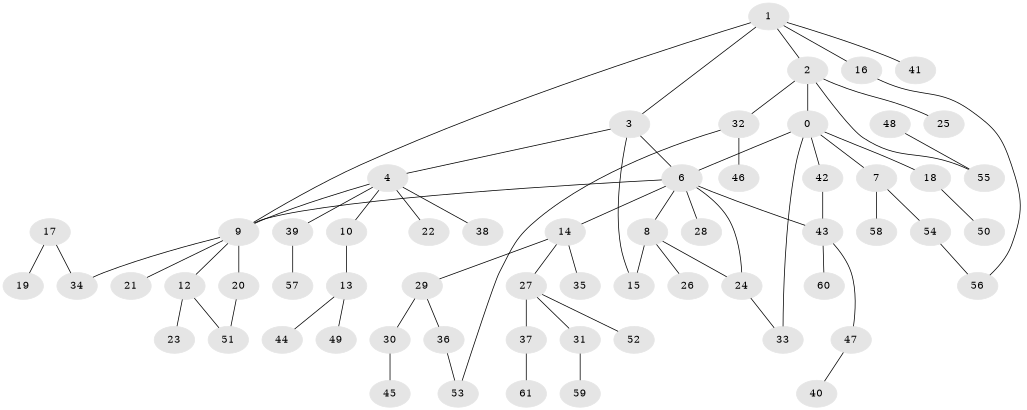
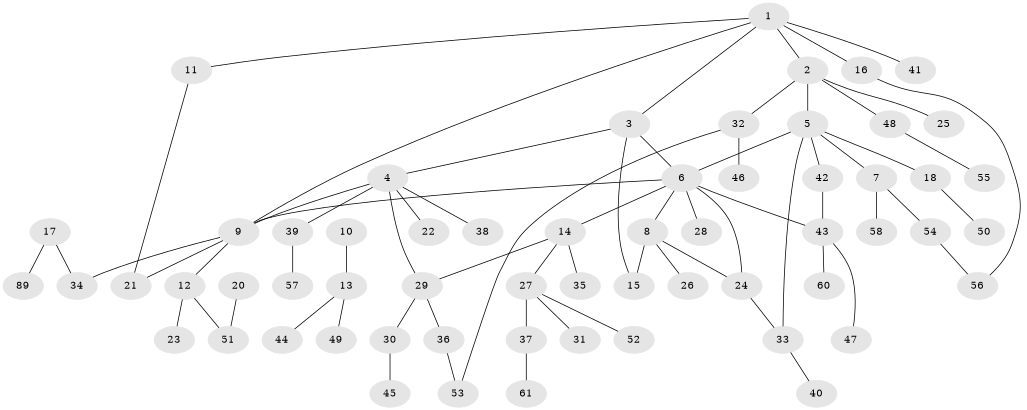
node "11": added
node "0": label "0" -> "5"
edge "2" -- "55": now "2" -- "48"
edge "4" -- "10": now "4" -- "29"
edge "9" -- "20": removed
node "19": label "19" -> "89"
edge "47" -- "40": now "33" -- "40"
node "59": removed
